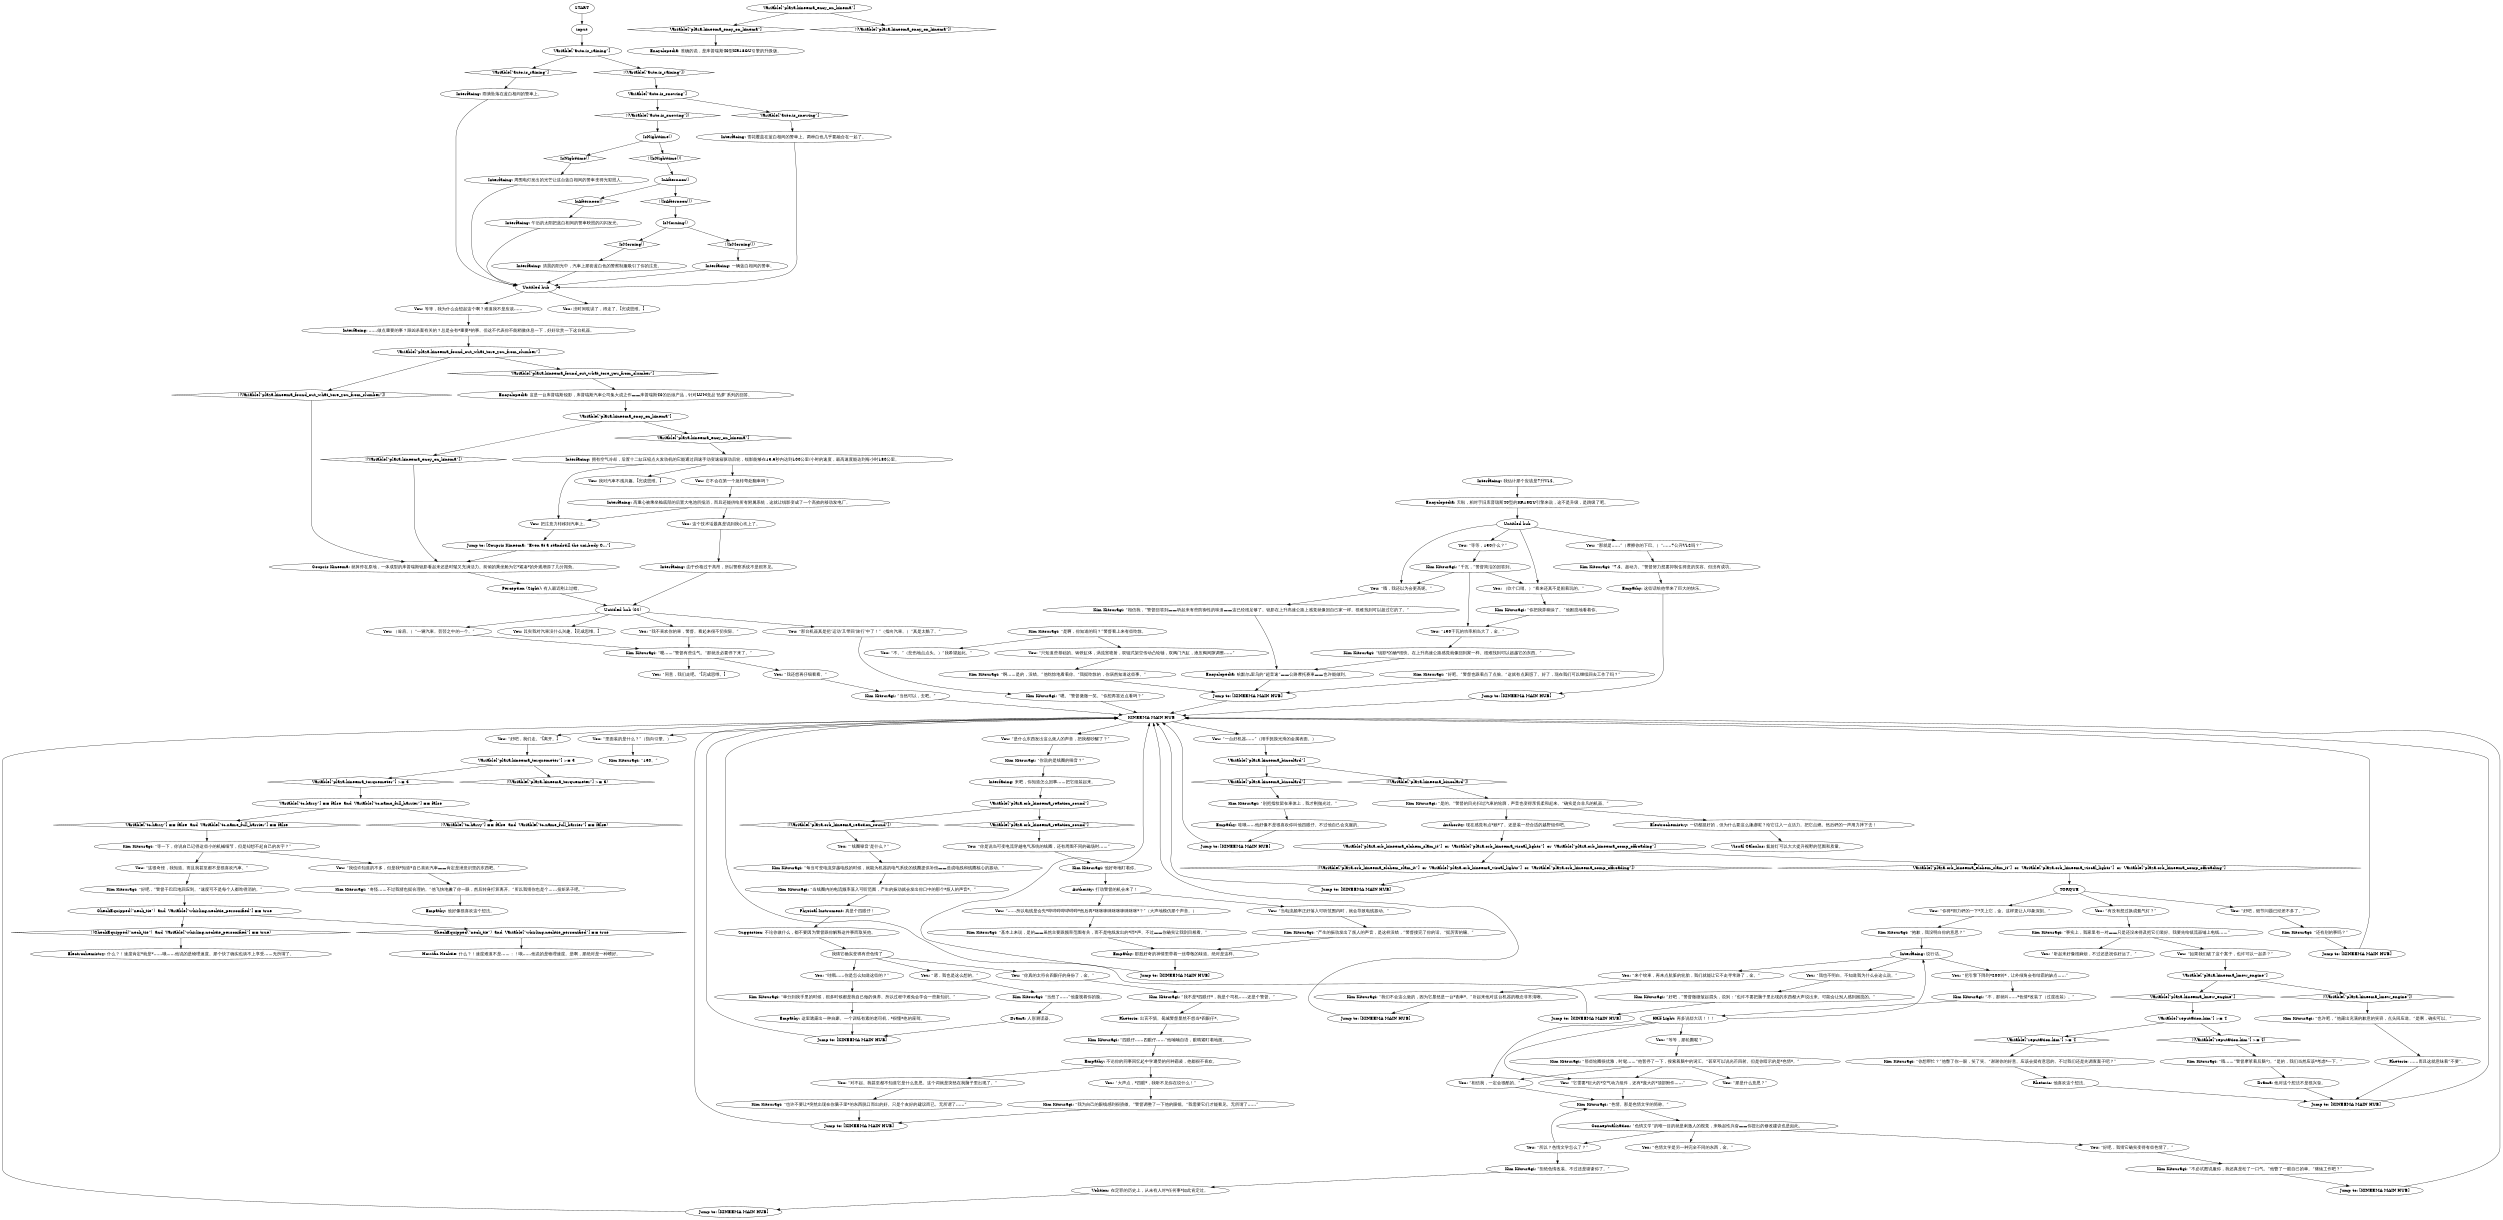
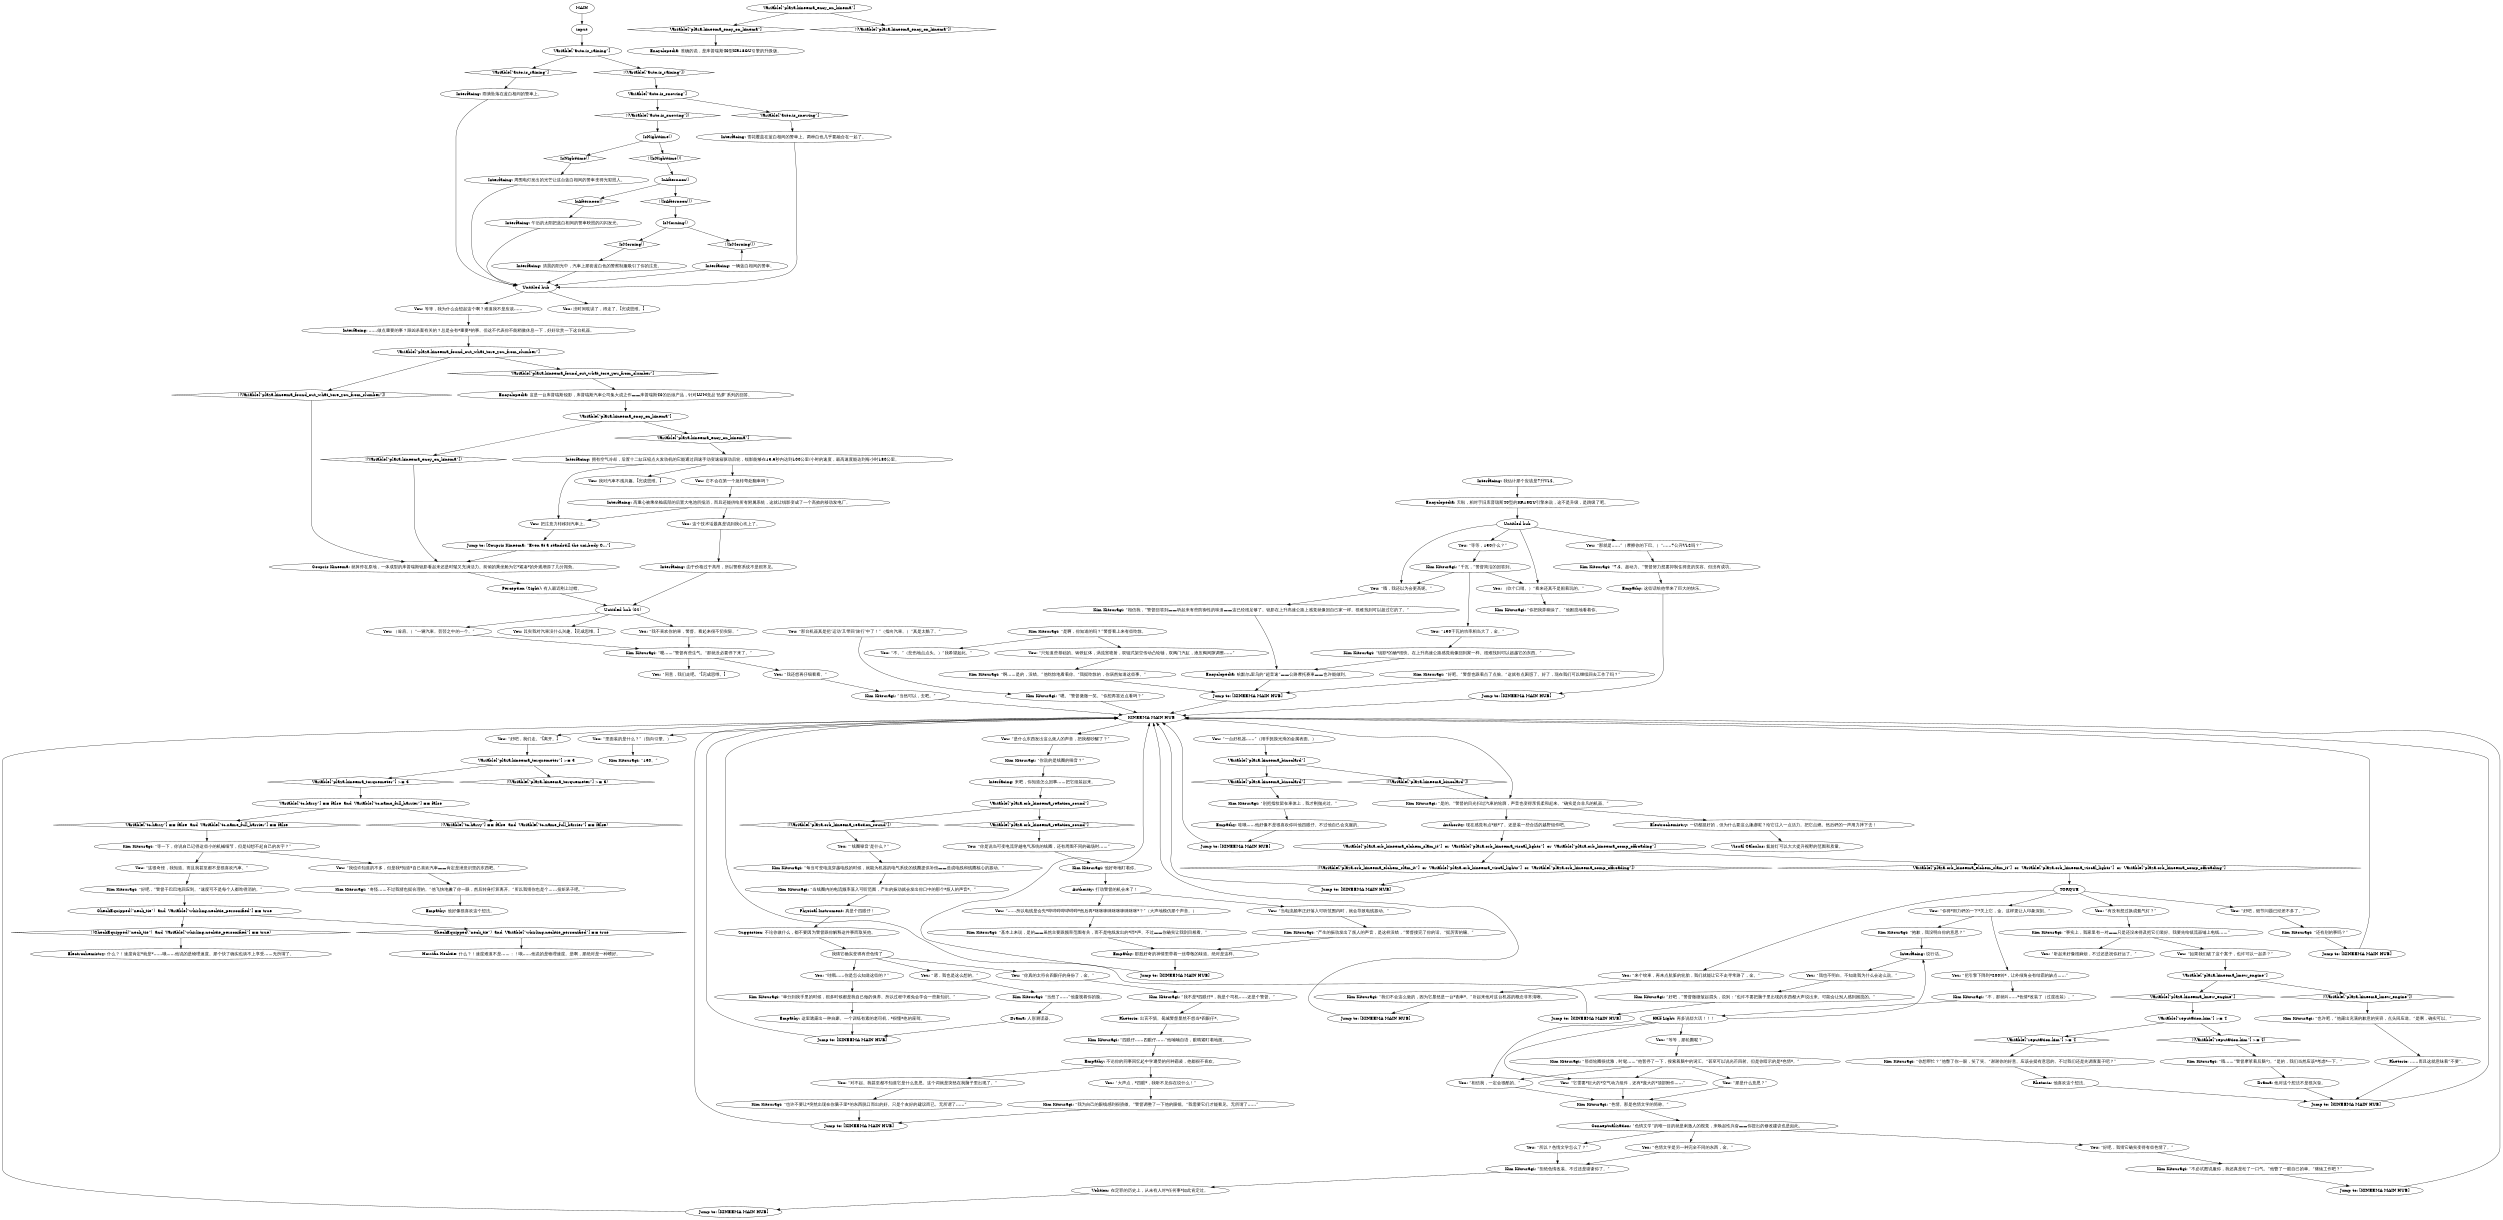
node "START": label "START" -> "MAIN"
edge "!(IsMorning())" -> "Interfacing: 一辆蓝白相间的警車。": reversed
edge "Untitled hub (02)" -> "You: “那台机器真是把‘运动’又带回‘旅行’中了！”（指向汽車。）“真是太酷了。”": removed
edge "Kim Kitsuragi: “你把我弄糊涂了。”他困惑地看着你。" -> "You: “130千瓦的功率相当大了，金。”": removed
edge "KINEEMA MAIN HUB" -> "You: “一台好机器……”（用手抚摸光滑的金属表面。）": now "KINEEMA MAIN HUB" -> "Kim Kitsuragi: “是的。”警督的目光扫过汽車的轮廓，声音也变得亲切柔和起来。“确实是台非凡的机器。”"
edge "Interfacing: 说行话。" -> "You: “来个绞車，再来点肮脏的轮胎，我们就能让它不走寻常路了，金。”": now "TORQUE" -> "You: “来个绞車，再来点肮脏的轮胎，我们就能让它不走寻常路了，金。”"
edge "Interfacing: 说行话。" -> "You: “把引擎下降到*200转*，让外倾角会有结霜的缺点……”": now "You: “你得*用力砰的一下*关上它，金。这样更让人印象深刻。”" -> "You: “把引擎下降到*200转*，让外倾角会有结霜的缺点……”"
edge "You: “所以？色情文学怎么了？”" -> "Kim Kitsuragi: “色情。那是色情文学的简称。”": now "You: “那是什么意思？”" -> "Kim Kitsuragi: “色情。那是色情文学的简称。”"
edge "You: “色情文学是另一种完全不同的东西，金。”" -> "Kim Kitsuragi: “拒绝色情改装。不过还是谢谢你了。”": added
